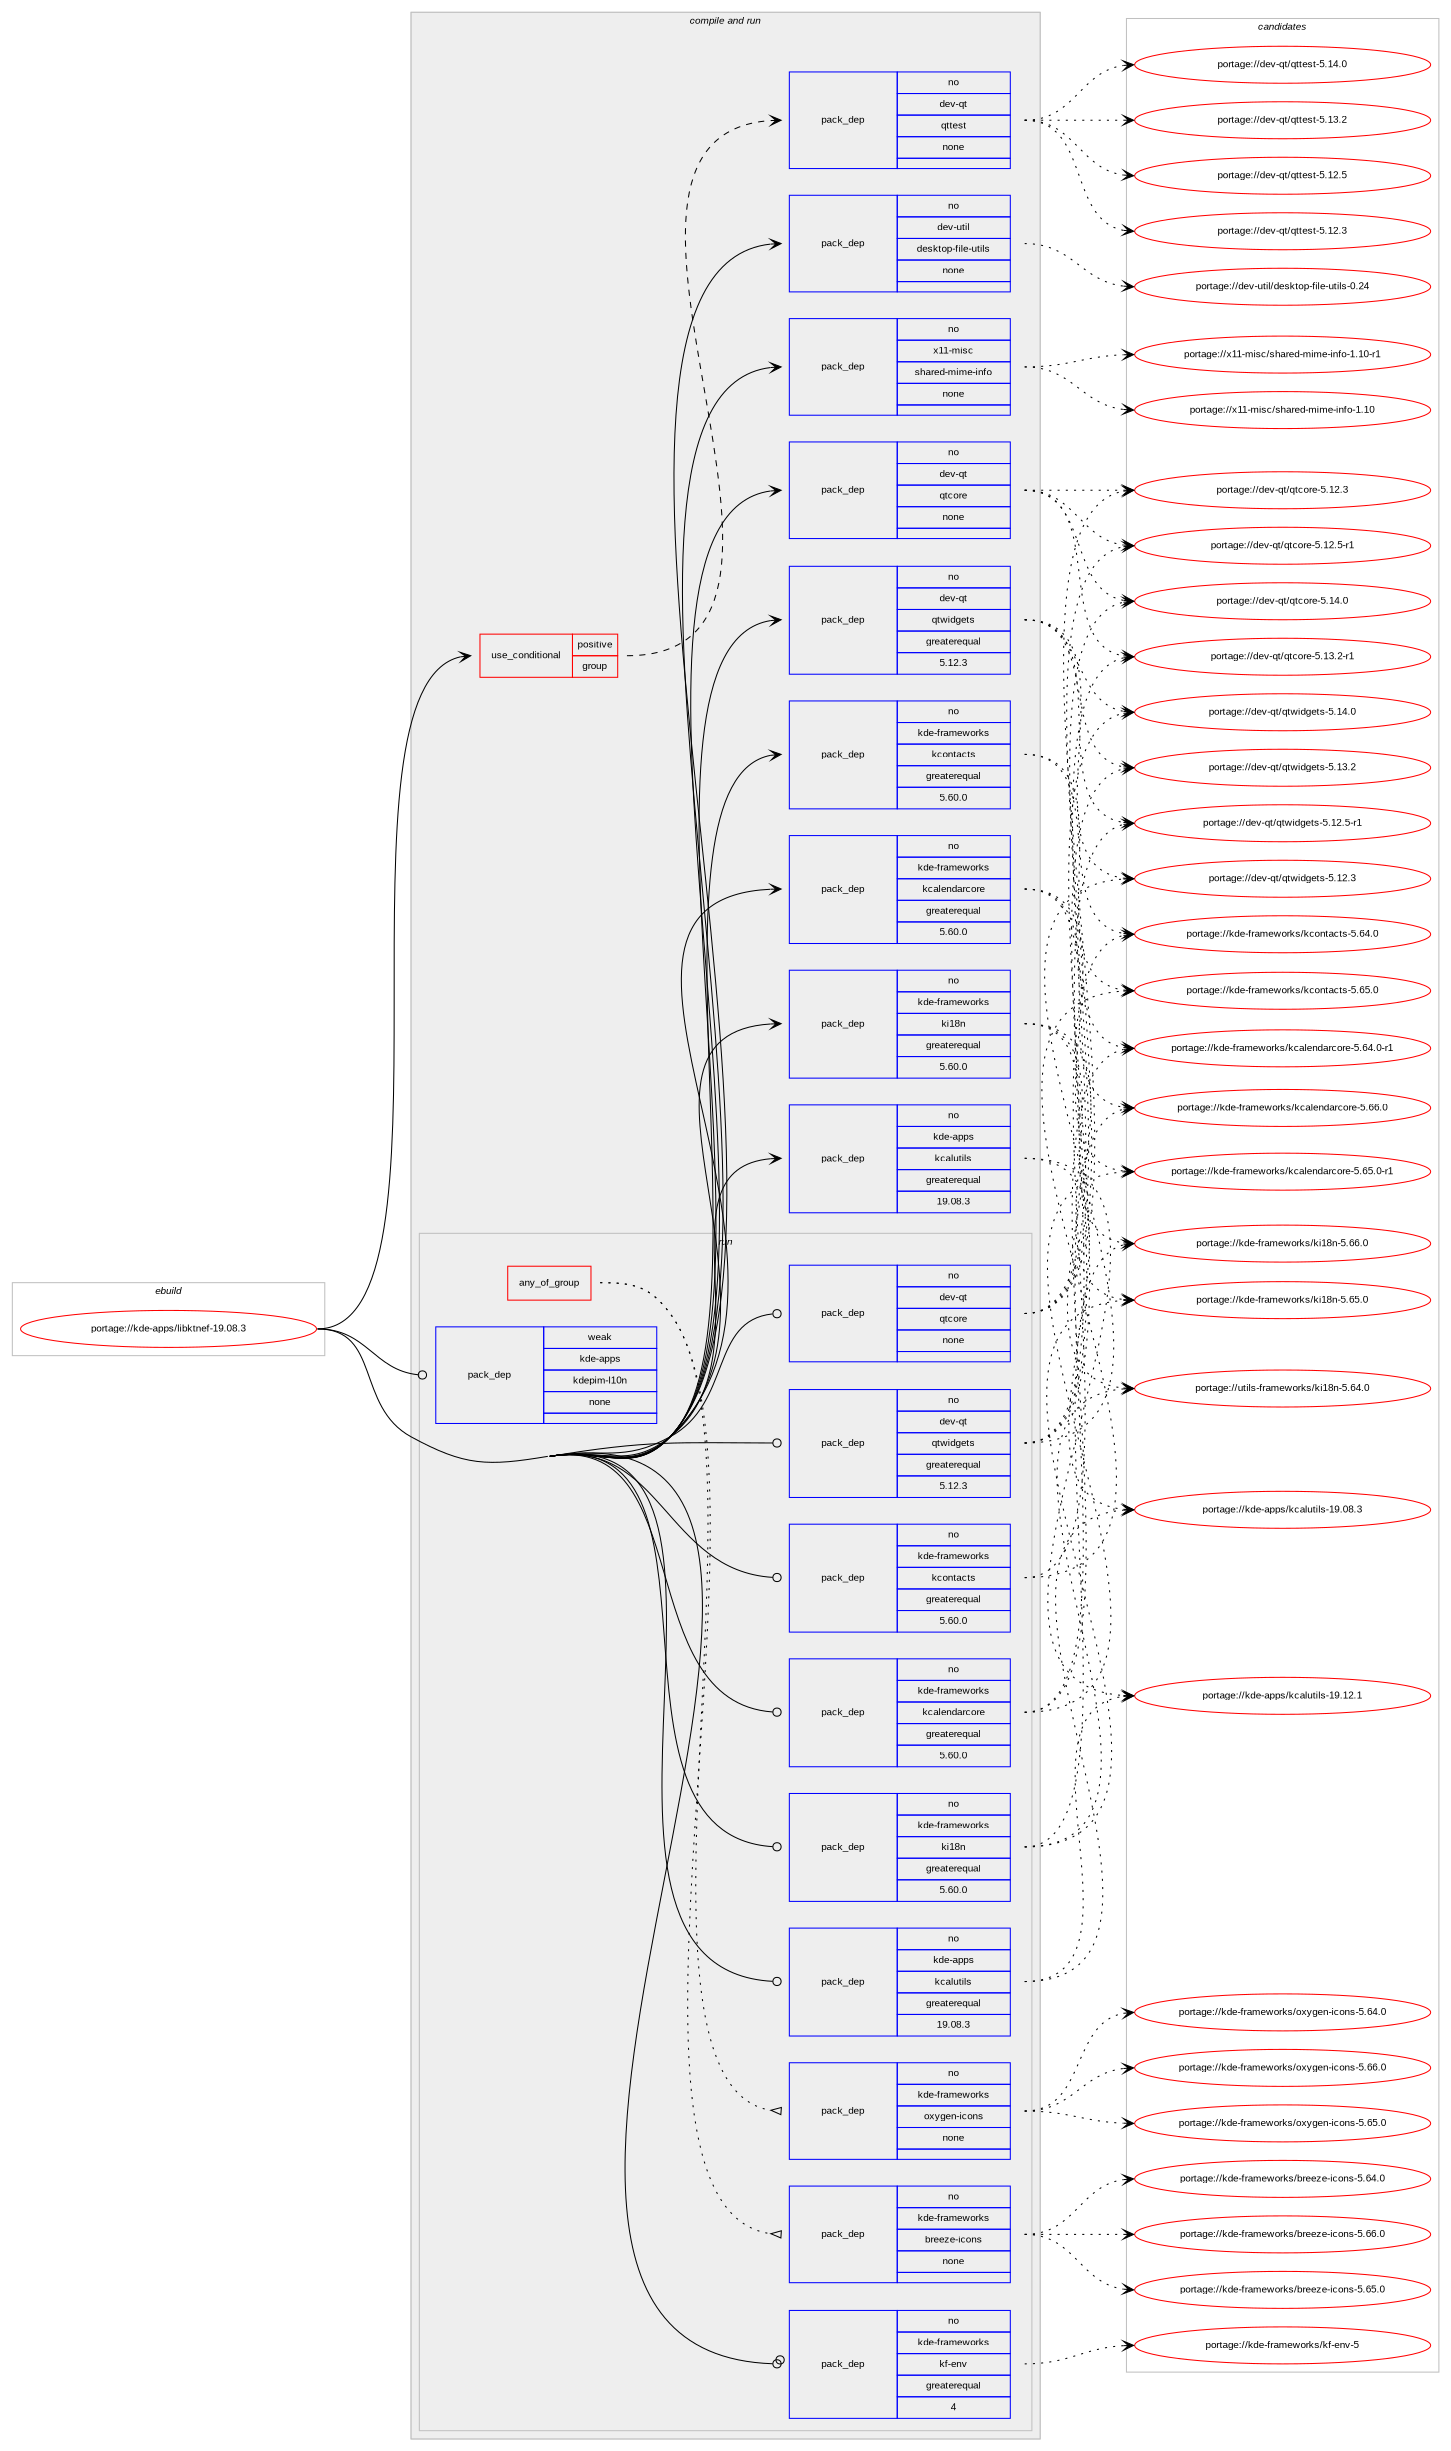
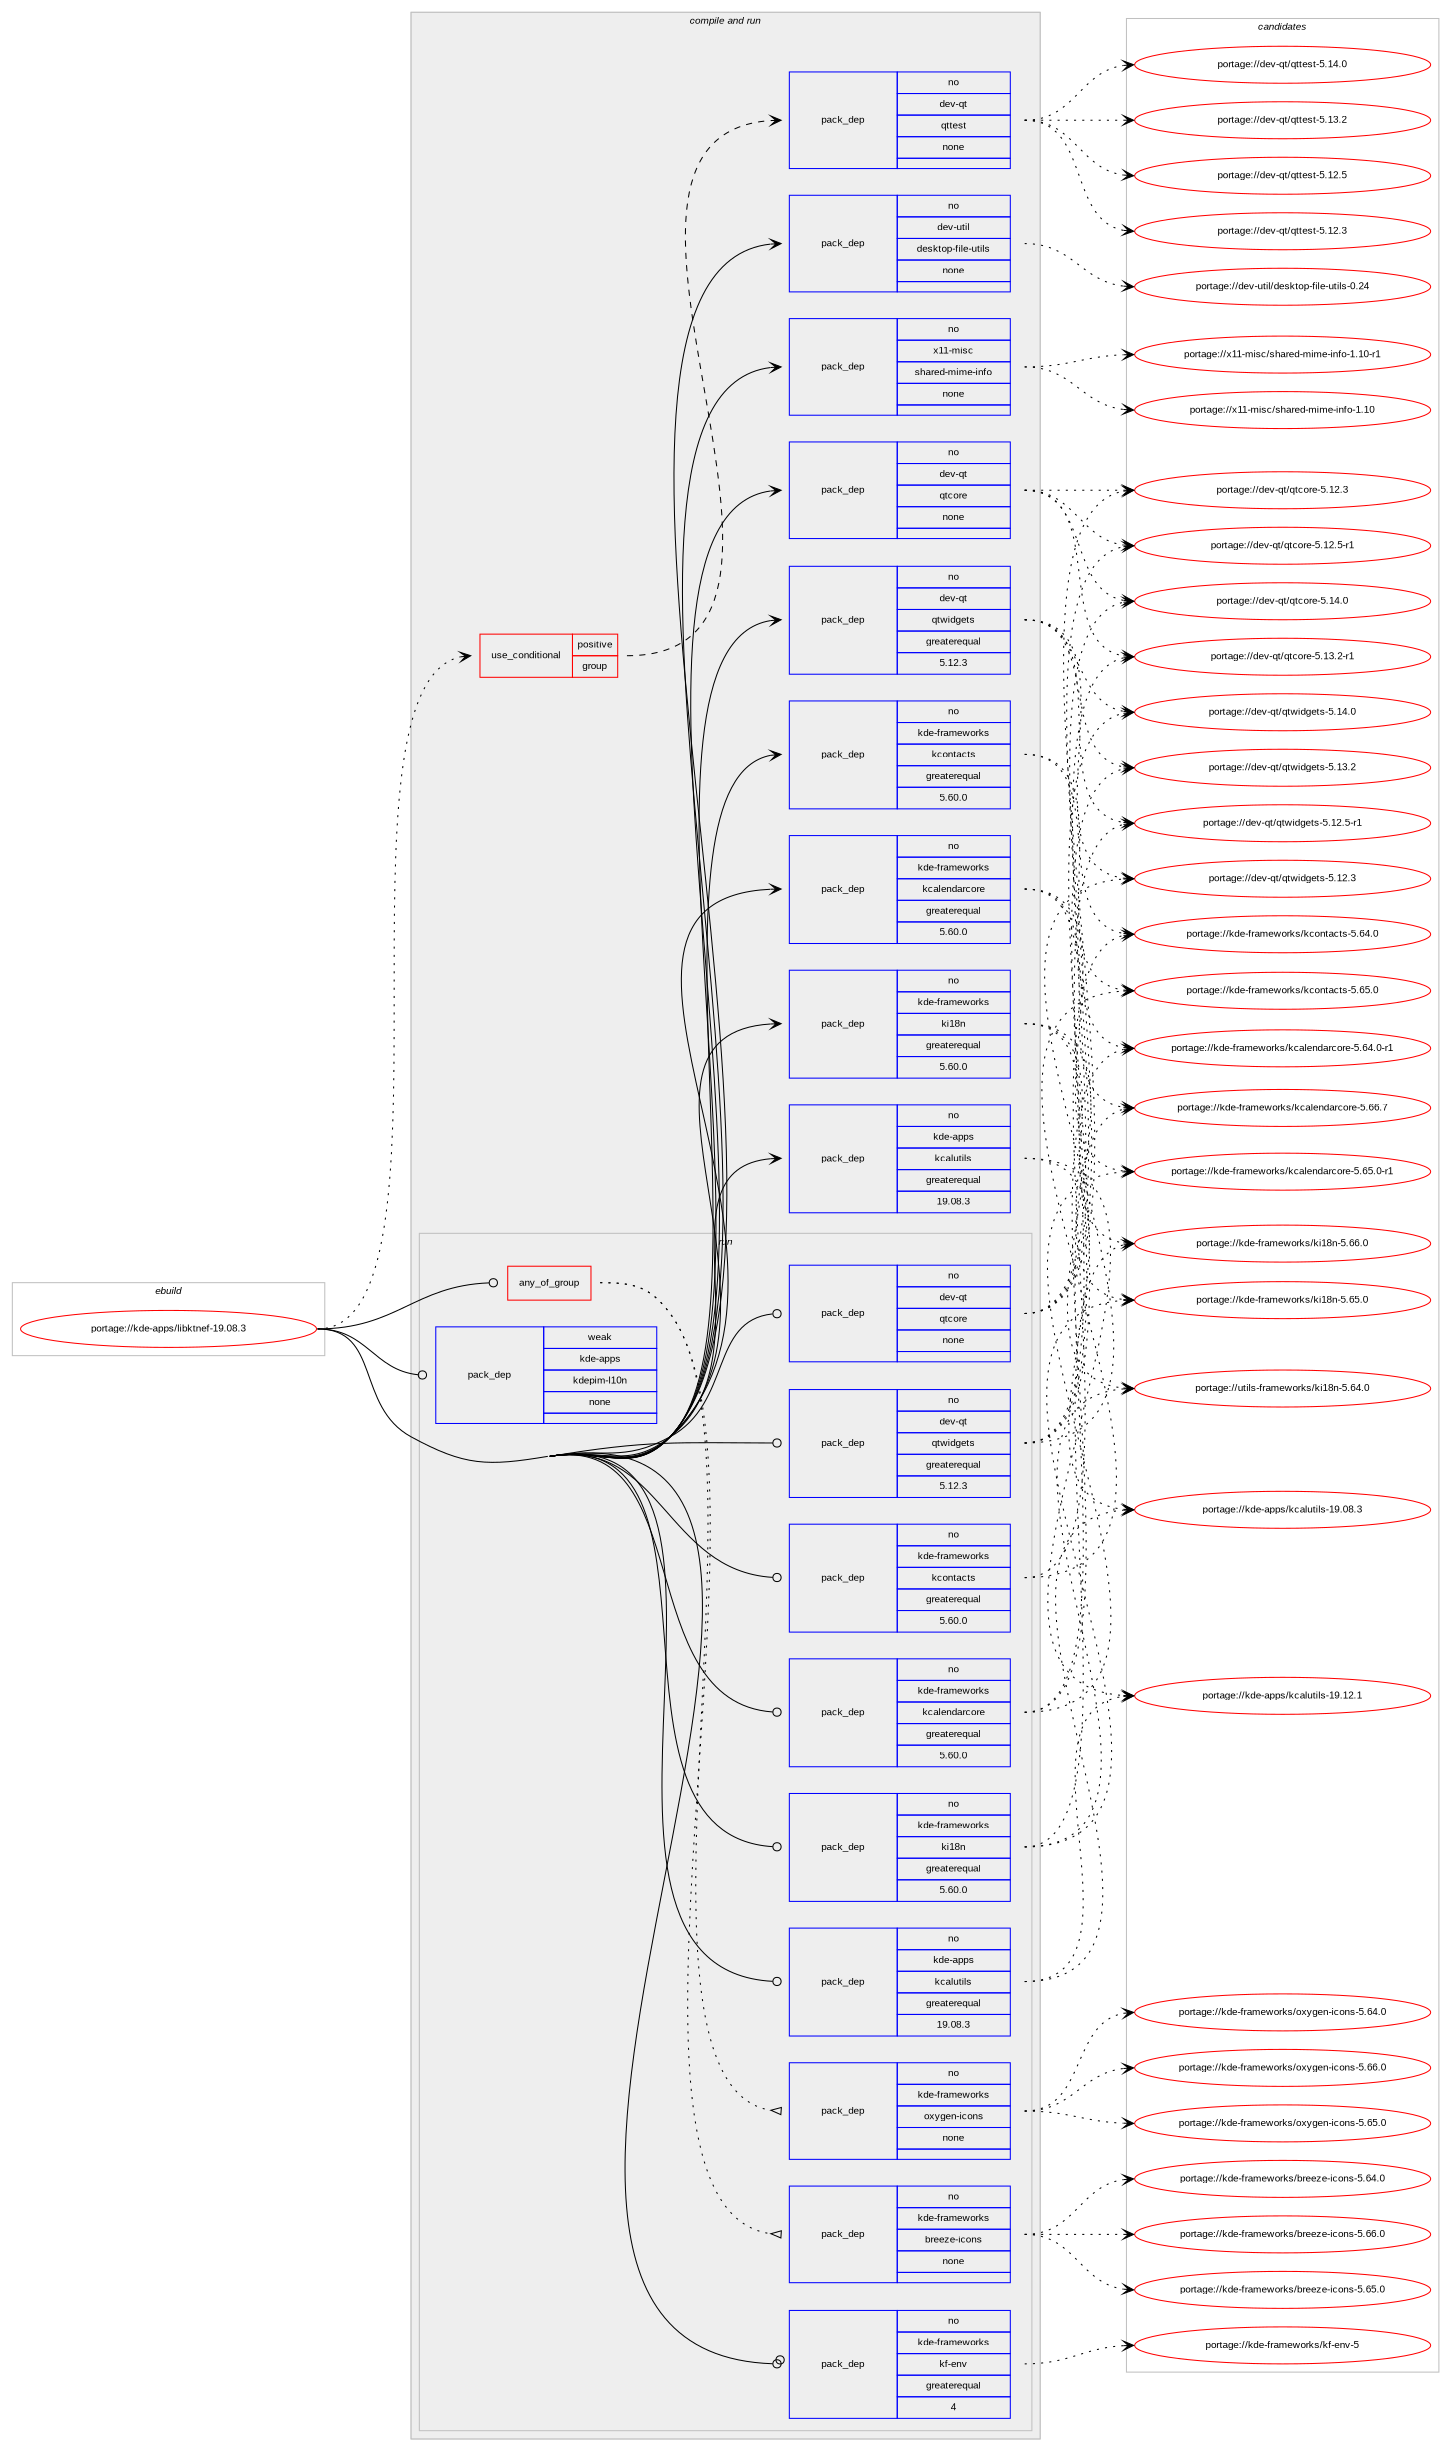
edge "portage://kde-apps/libktnef-19.08.3" -> "use_conditional": style solid -> dotted
node "portage://kde-frameworks/kcalendarcore-5.66.0": label "portage://kde-frameworks/kcalendarcore-5.66.0" -> "portage://kde-frameworks/kcalendarcore-5.66.7"
edge "portage://kde-apps/libktnef-19.08.3" -> "any_of_group": added
